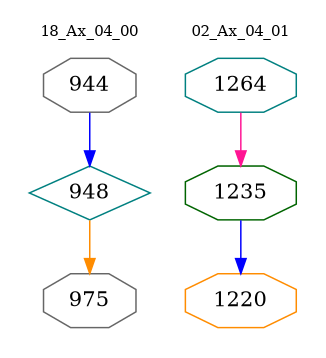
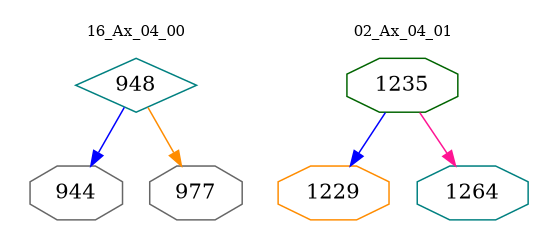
cluster "18_Ax_04_00": label "18_Ax_04_00" -> "16_Ax_04_00"
edge "944" -> "948": reversed
edge "1264" -> "1235": reversed
node "975": label "975" -> "977"
node "1220": label "1220" -> "1229"
